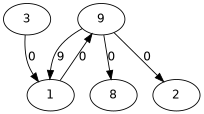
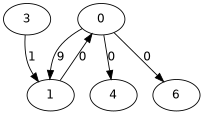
node "9": label "9" -> "0"
edge "3" -> "1": label "0" -> "1"
node "8": label "8" -> "4"
node "2": label "2" -> "6"
